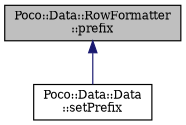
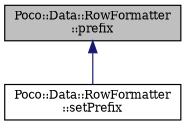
node "Poco::Data::Data ::setPrefix": label "Poco::Data::Data ::setPrefix" -> "Poco::Data::RowFormatter ::setPrefix"
